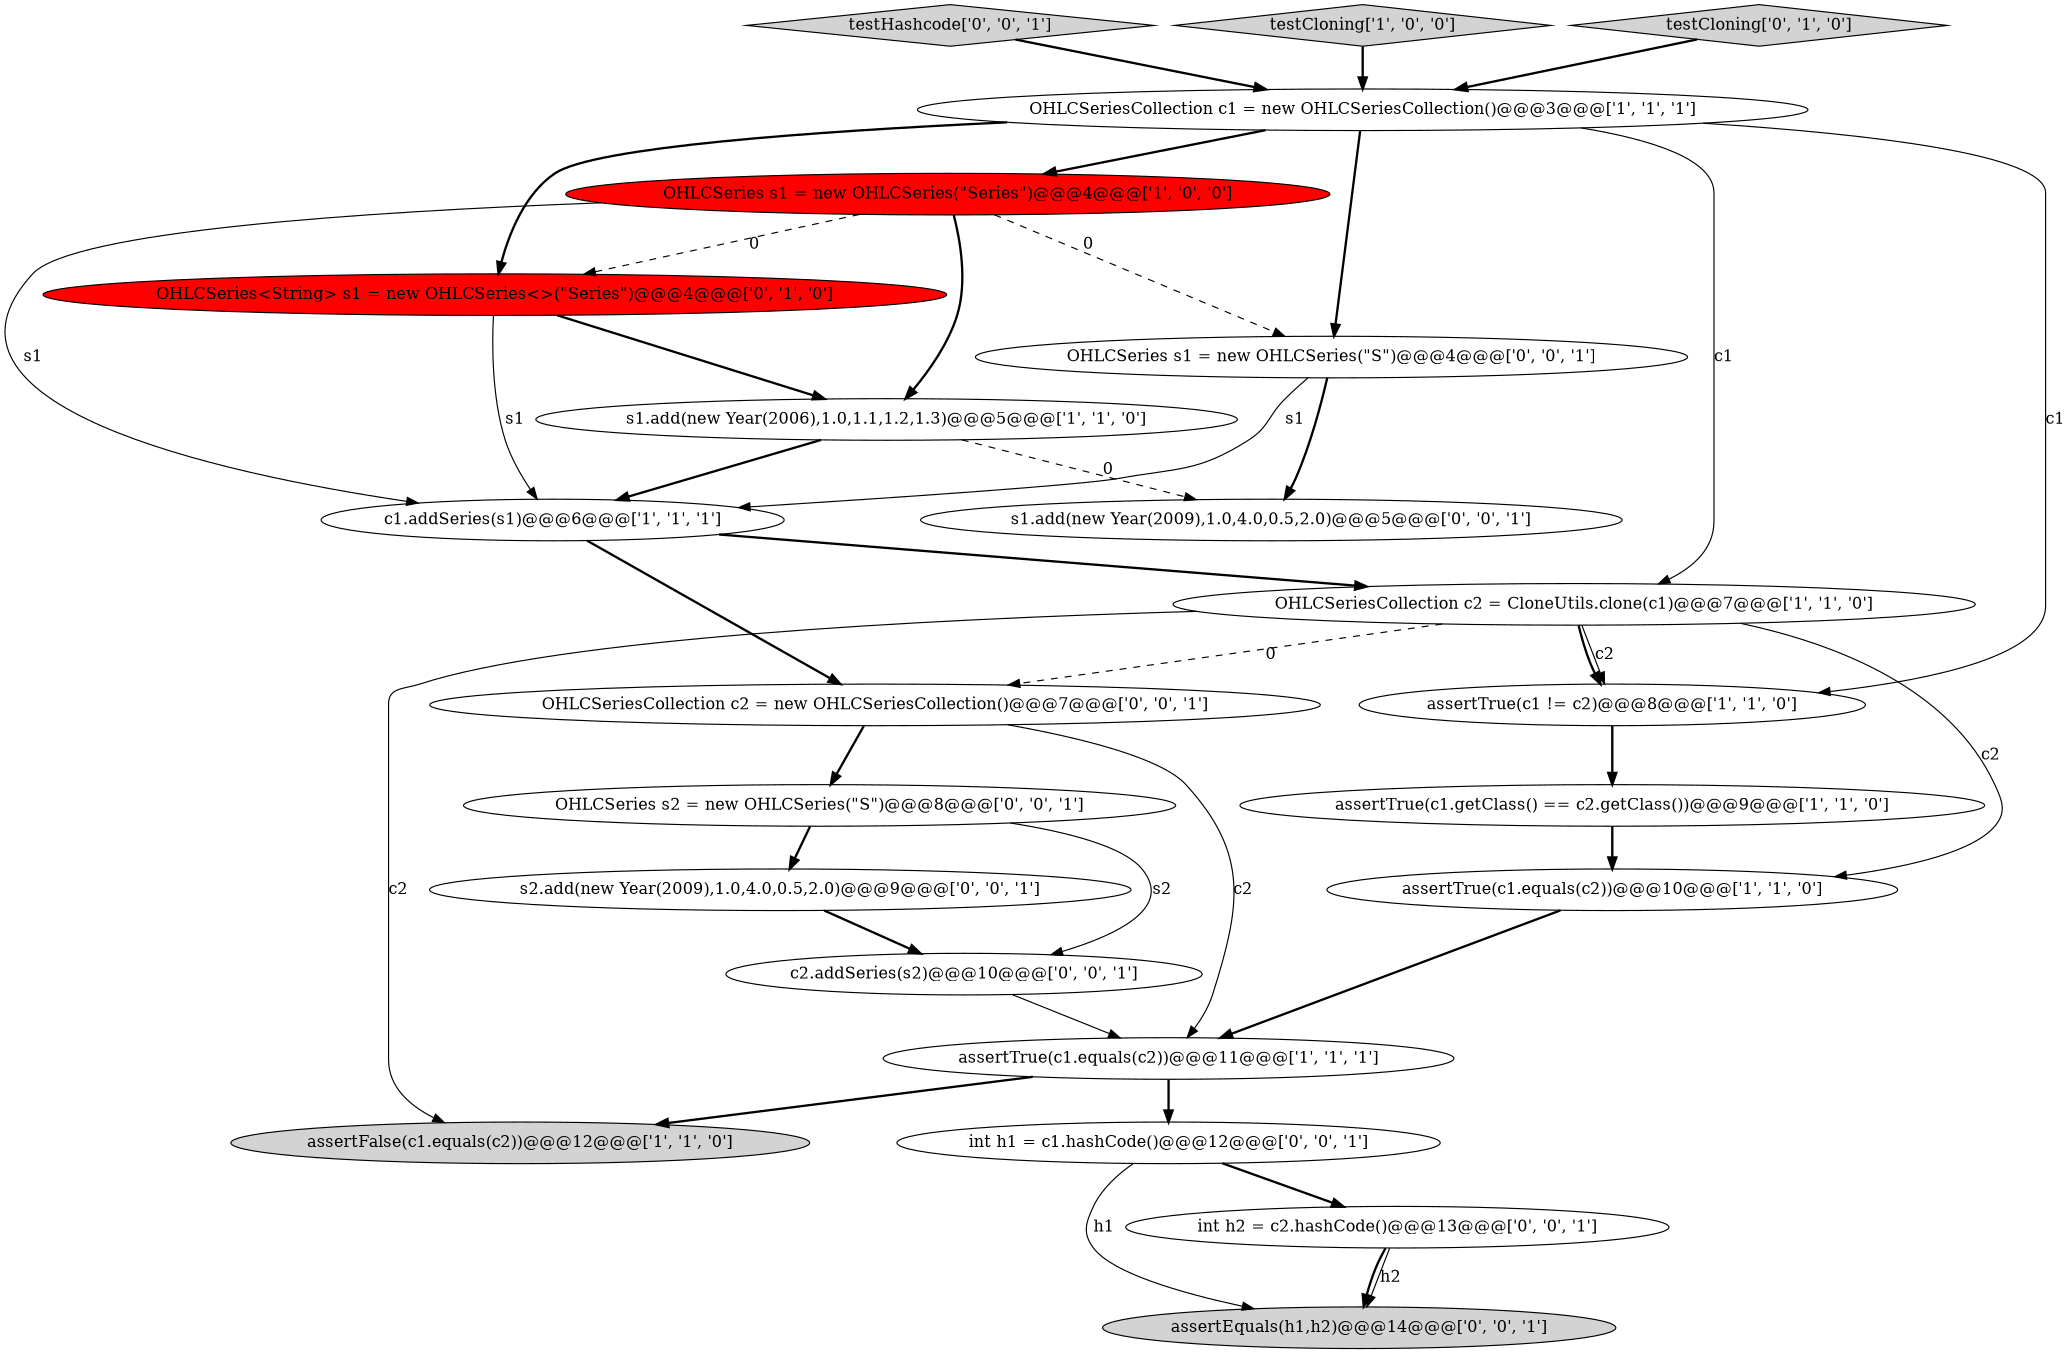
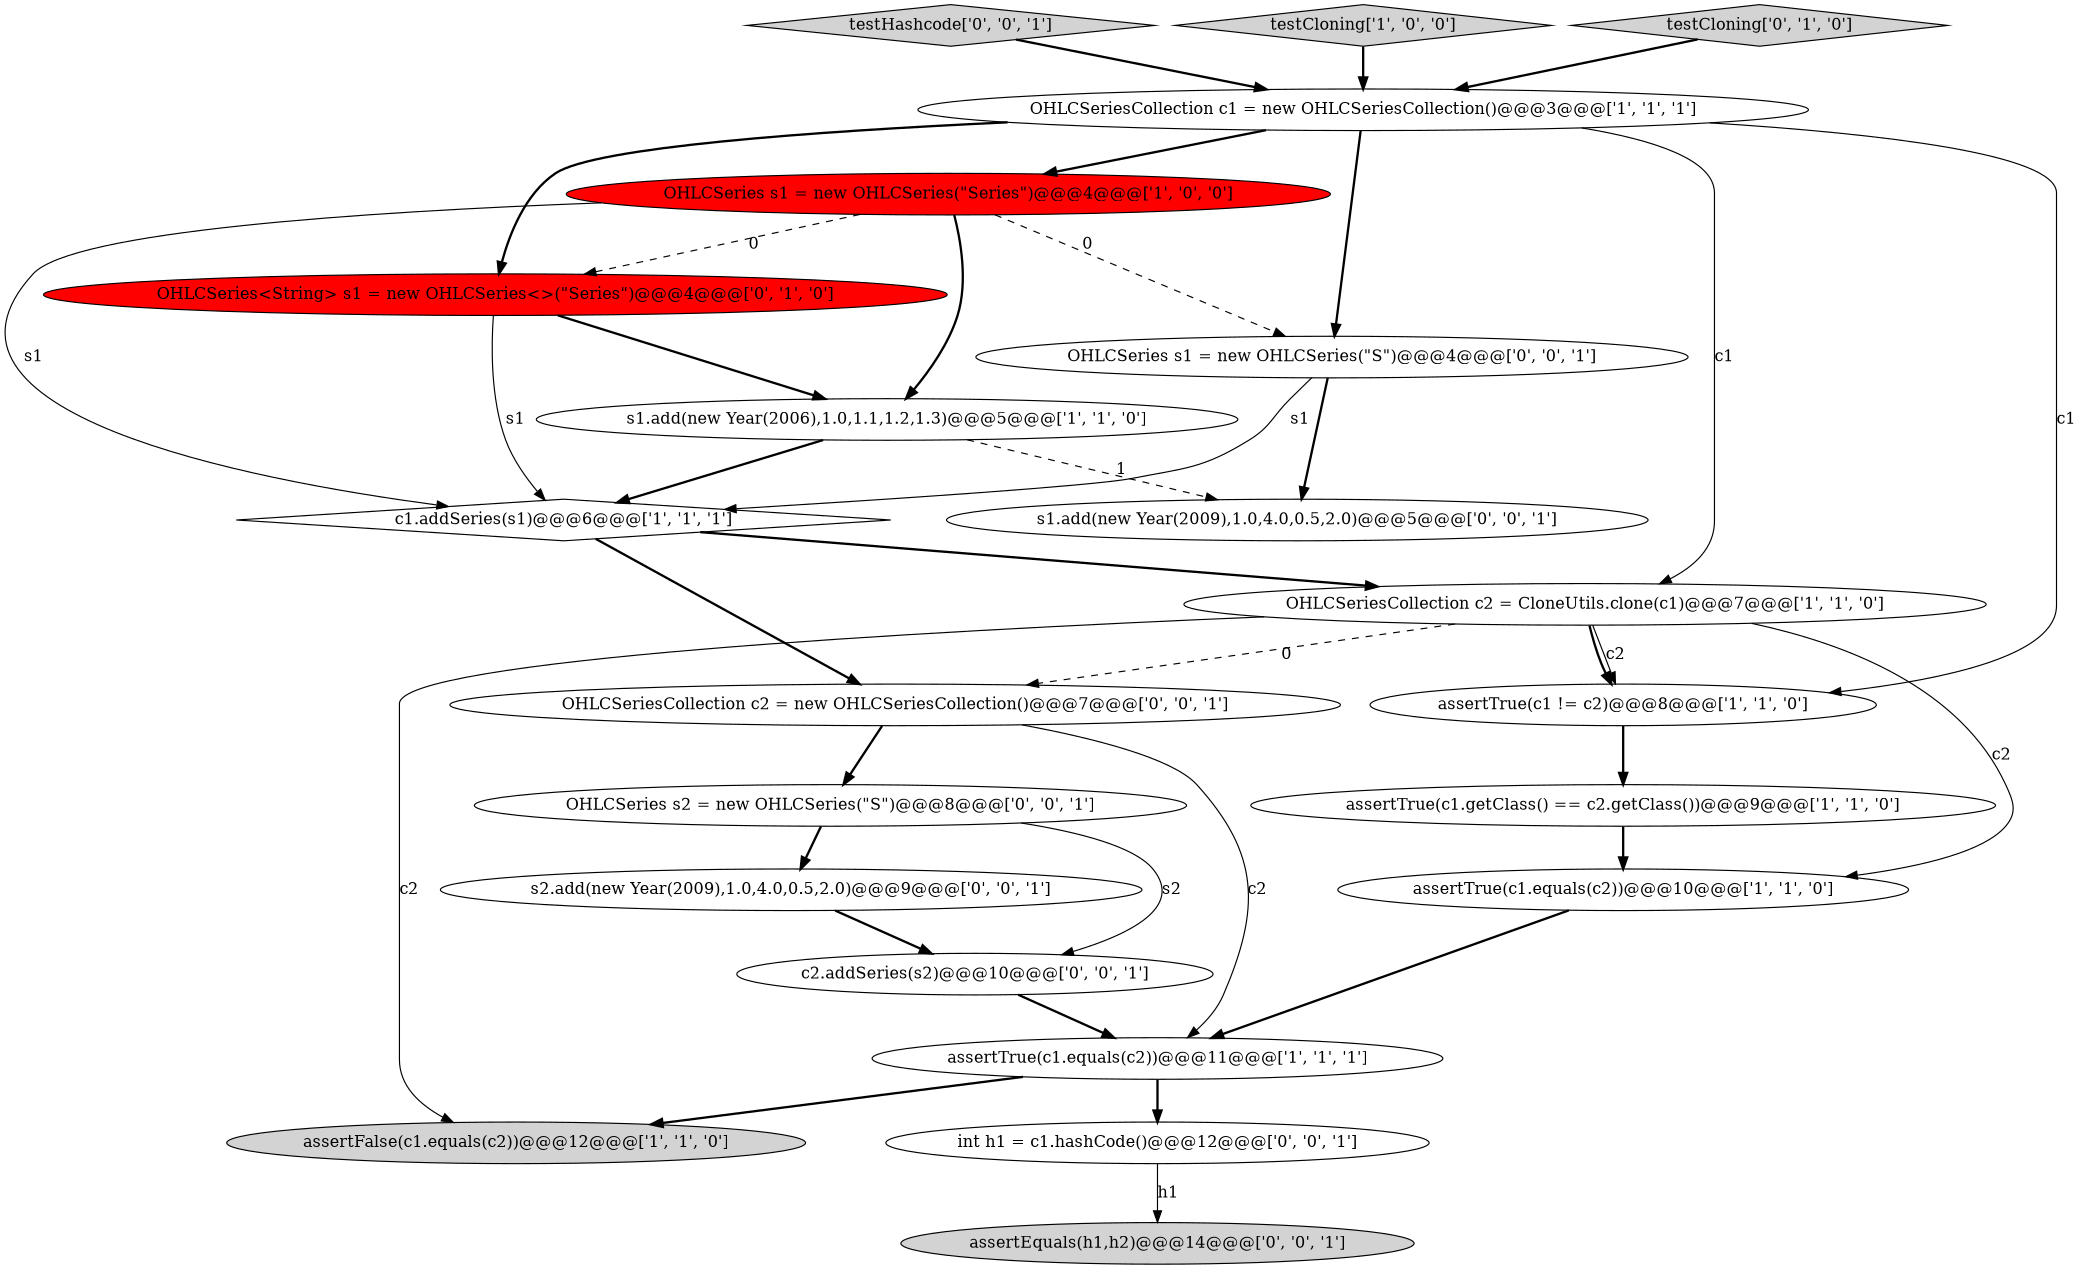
edge "s1.add(new Year(2006),1.0,1.1,1.2,1.3)@@@5@@@['1', '1', '0']" -> "s1.add(new Year(2009),1.0,4.0,0.5,2.0)@@@5@@@['0', '0', '1']": label "0" -> "1"
node "c1.addSeries(s1)@@@6@@@['1', '1', '1']": shape ellipse -> diamond
edge "c2.addSeries(s2)@@@10@@@['0', '0', '1']" -> "assertTrue(c1.equals(c2))@@@11@@@['1', '1', '1']": style solid -> bold
node "int h2 = c2.hashCode()@@@13@@@['0', '0', '1']": removed
